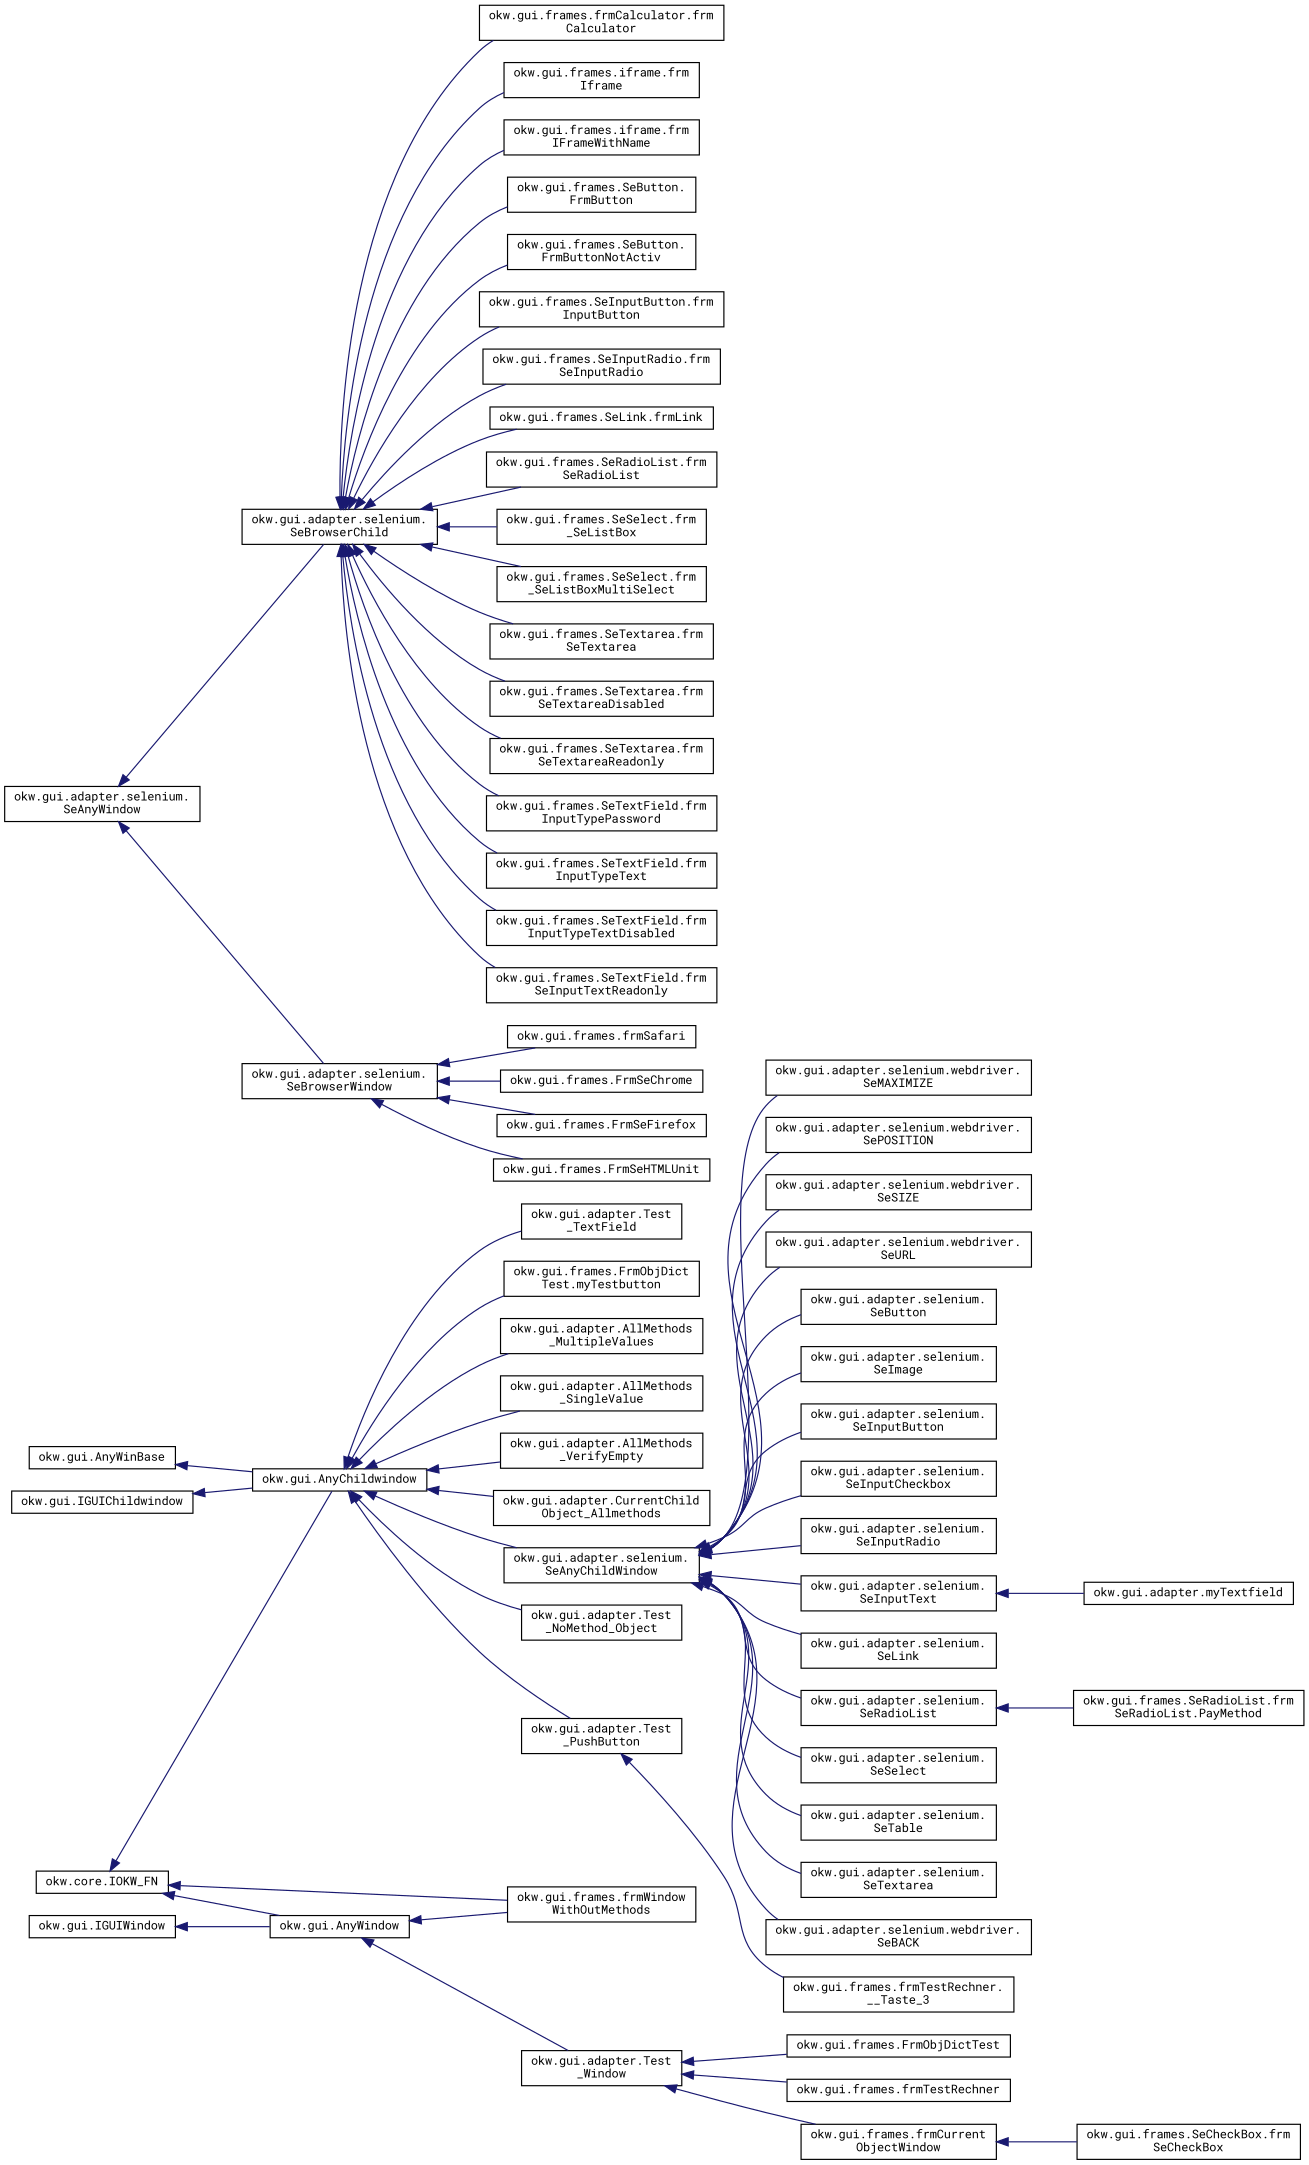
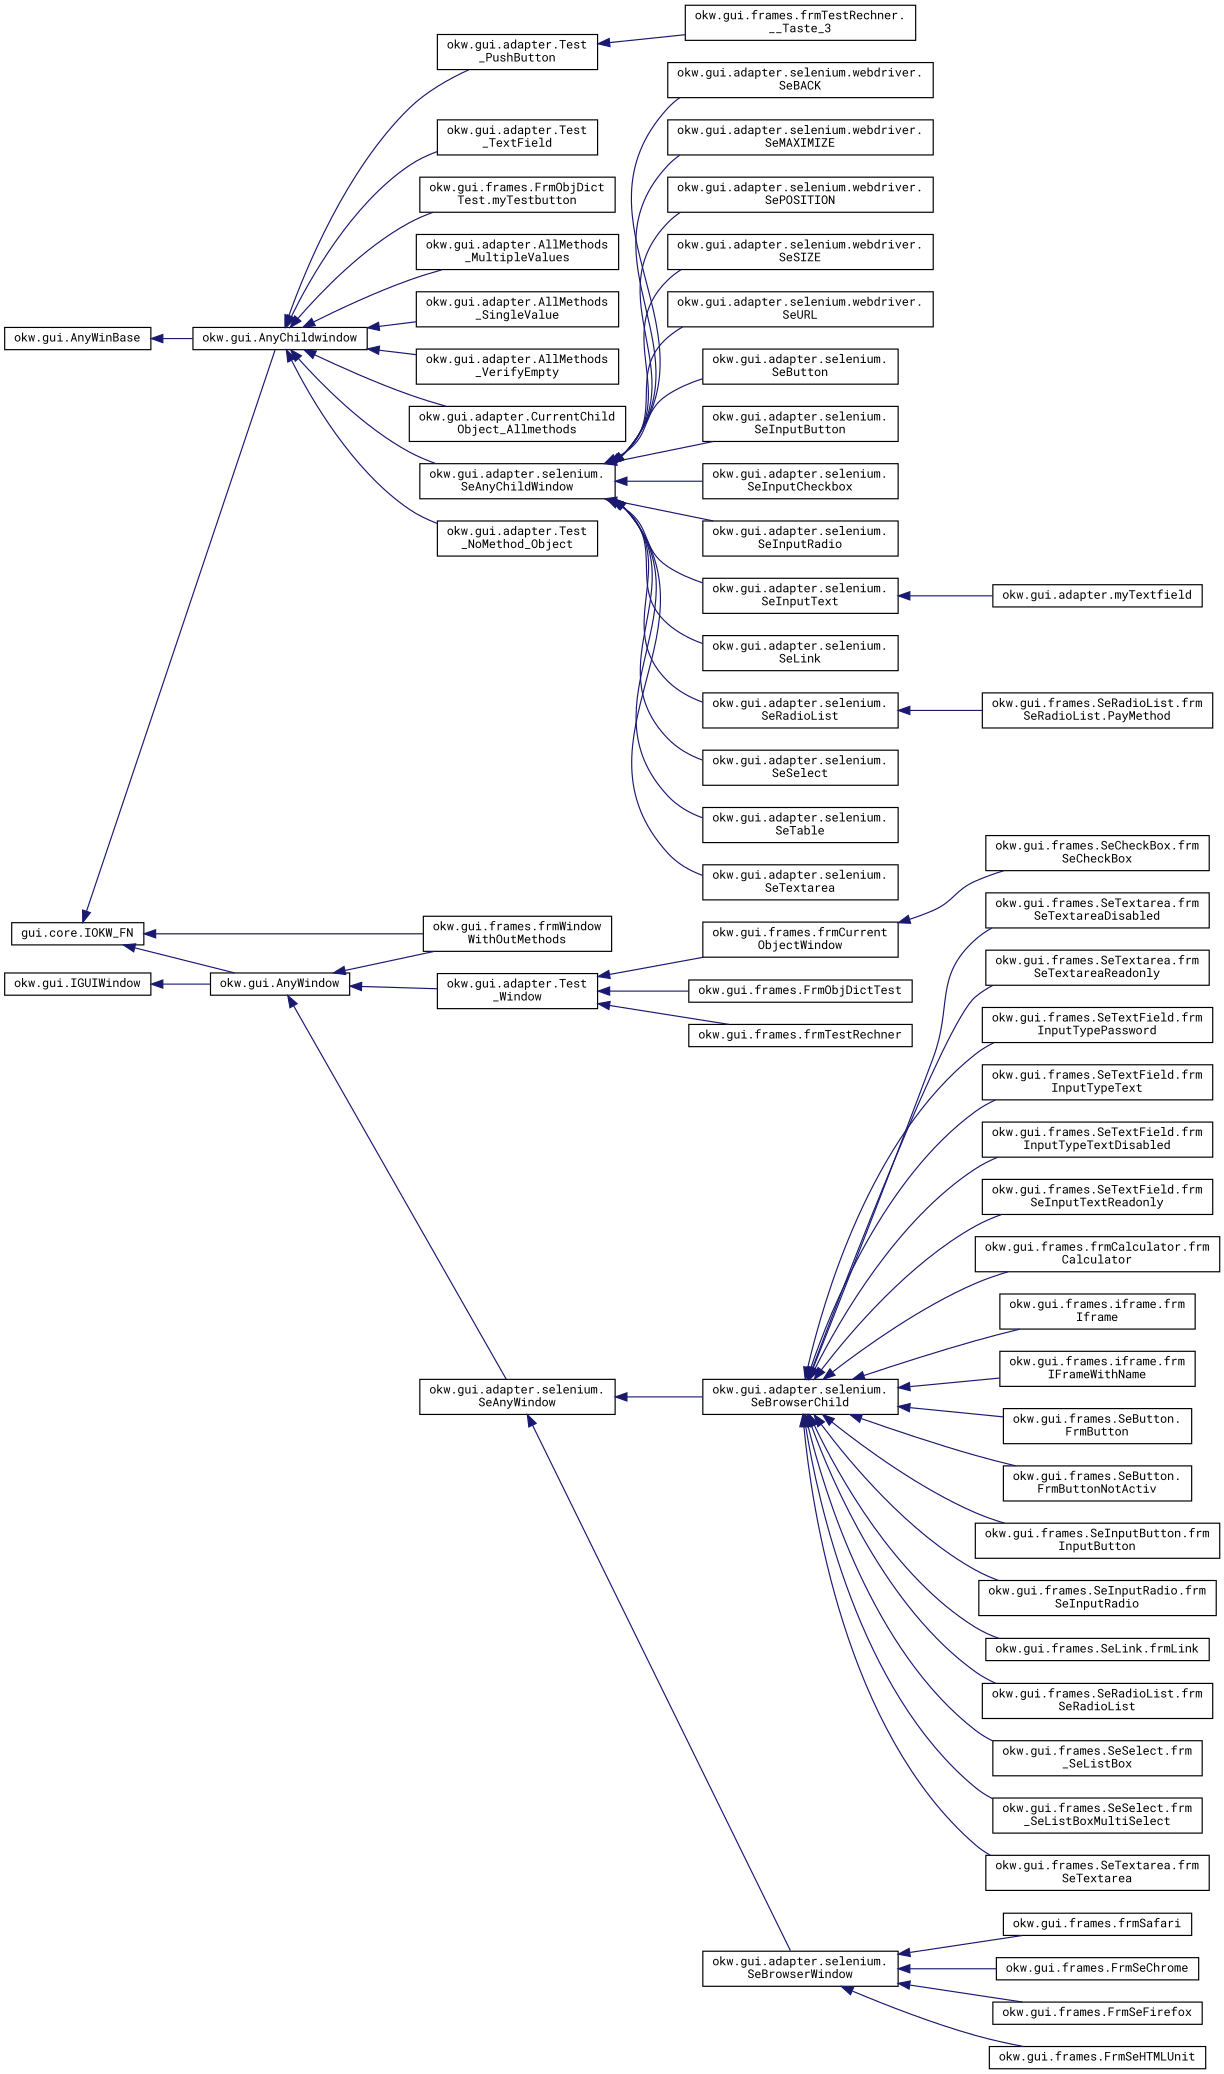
edge "okw.gui.adapter.selenium. SeAnyWindow" -> "okw.gui.AnyWindow": added
node "okw.gui.adapter.selenium. SeImage": removed
node "okw.gui.IGUIChildwindow": removed
node "okw.core.IOKW_FN": label "okw.core.IOKW_FN" -> "gui.core.IOKW_FN"
